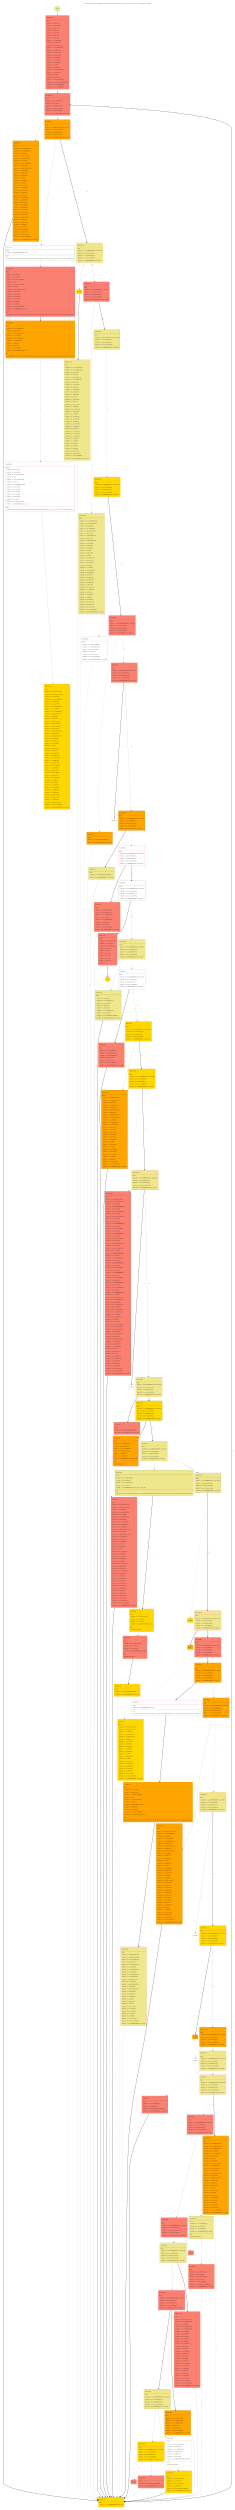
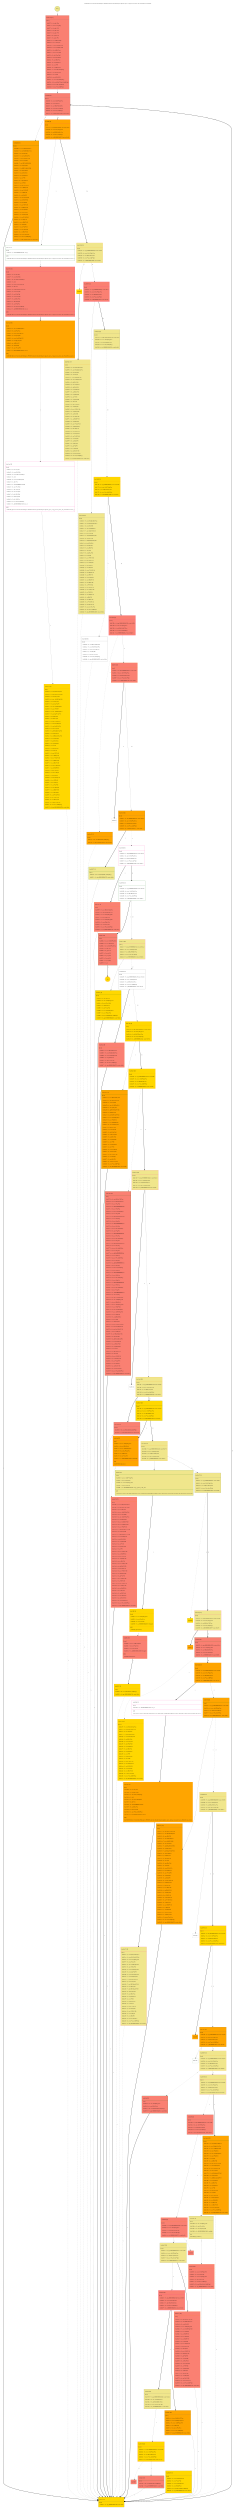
node "0x401fc6 [34]": fillcolor khaki -> gold
node "0x4018cc [29]": removed
